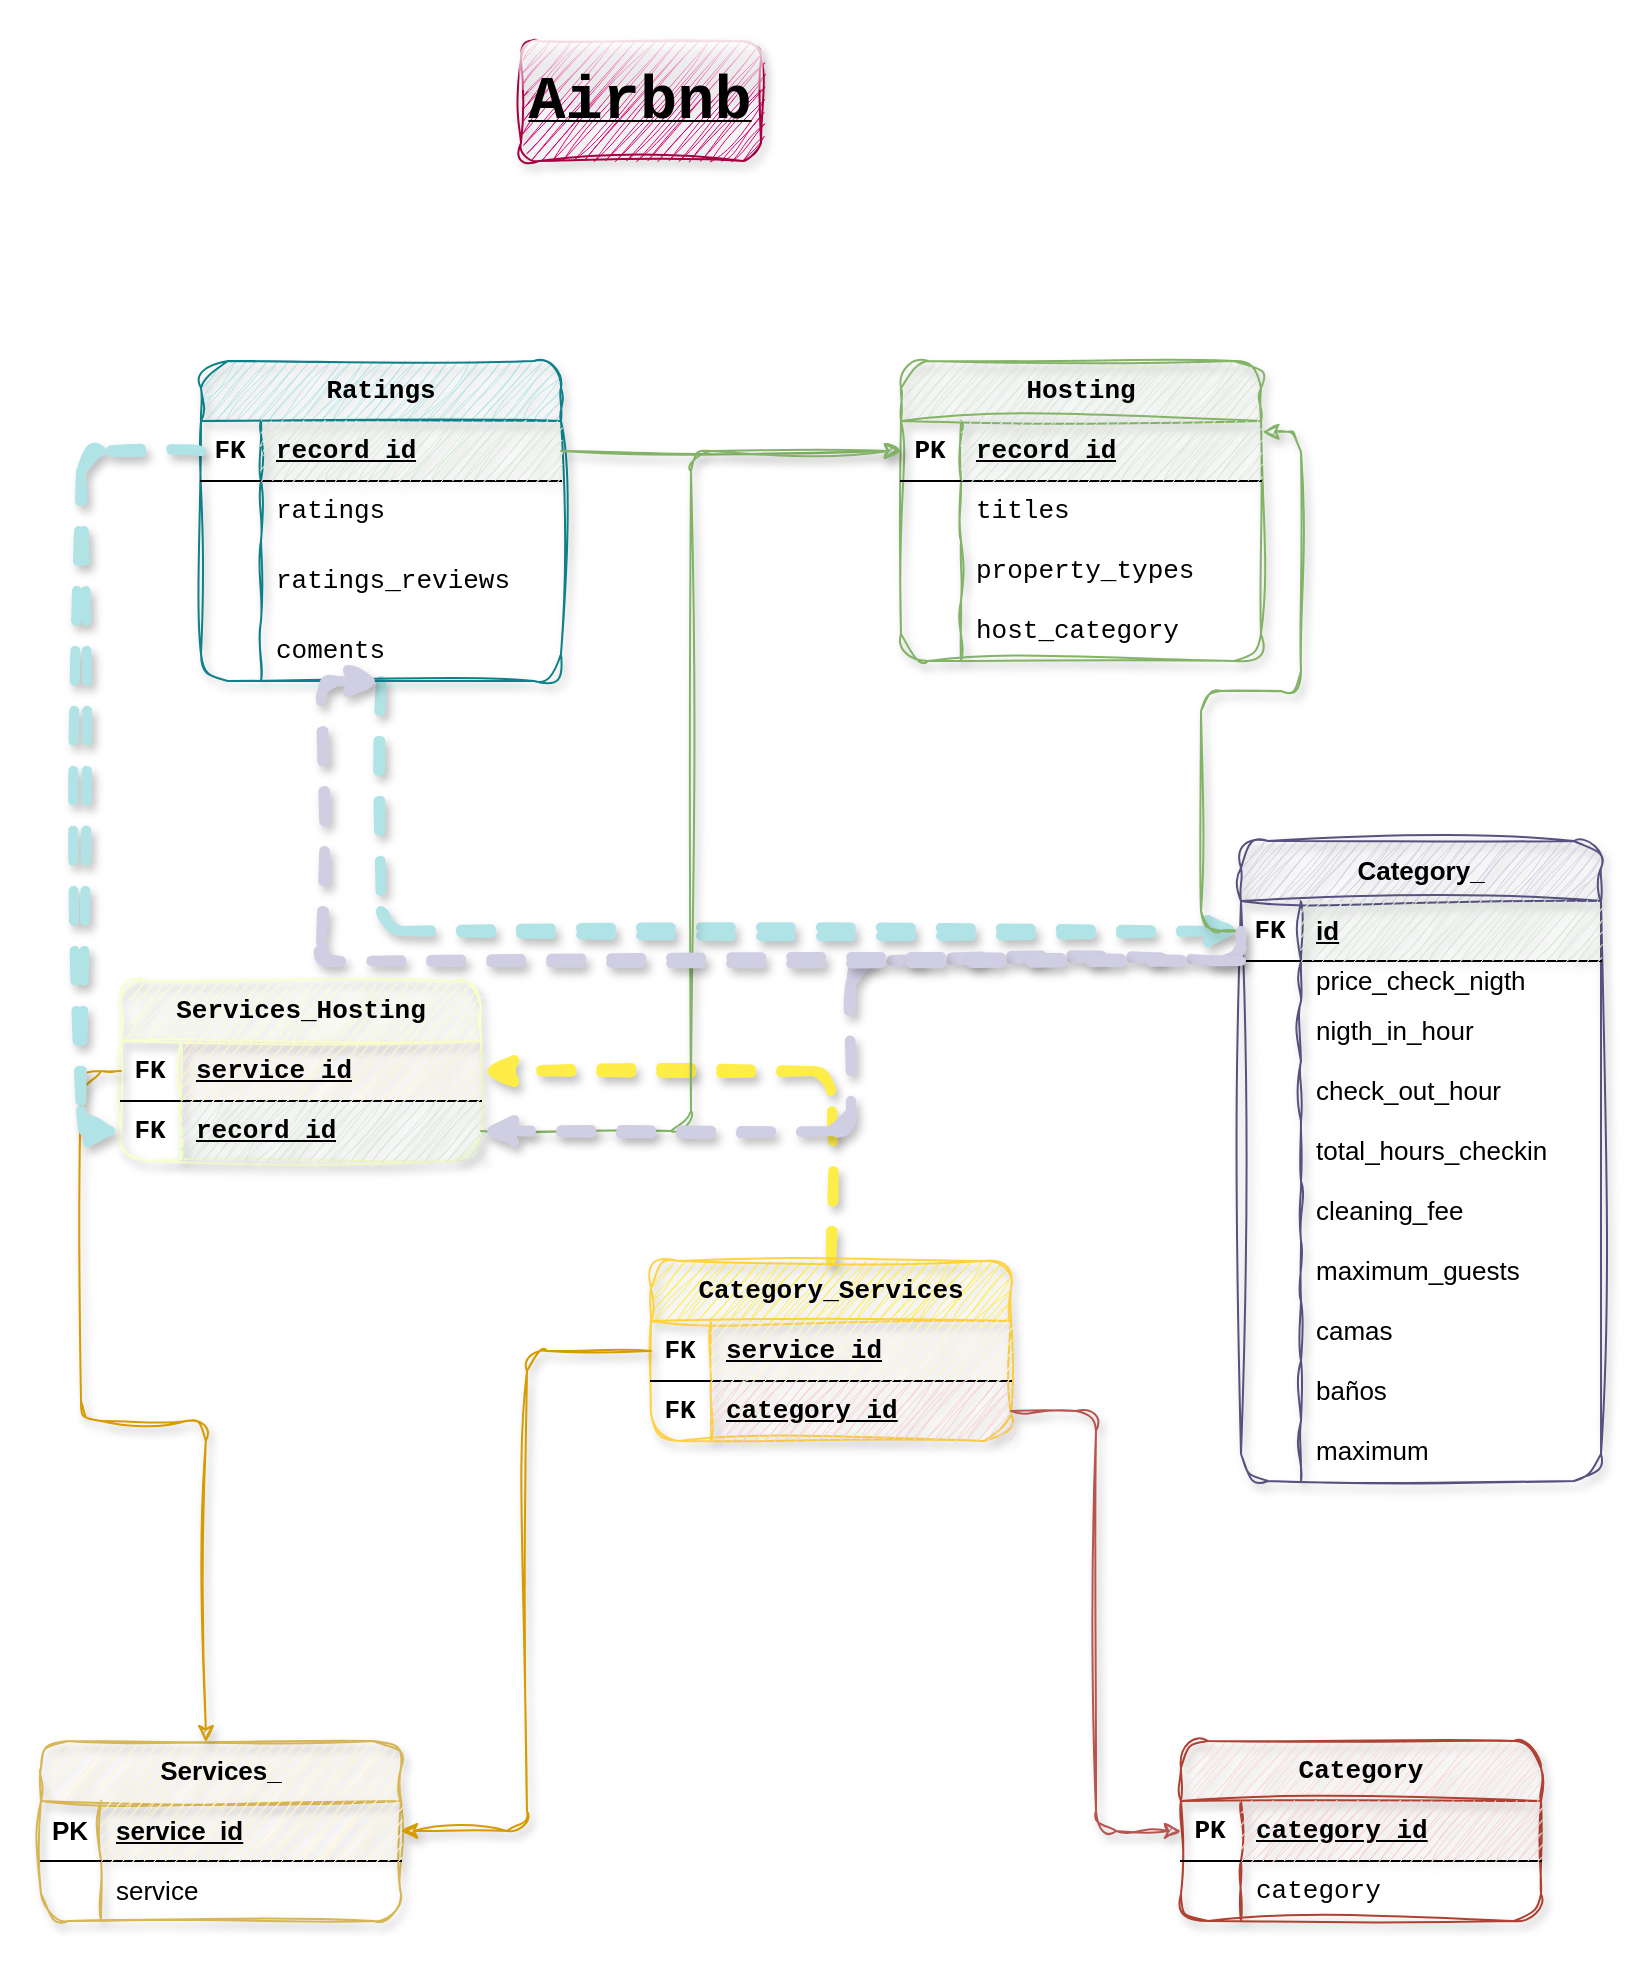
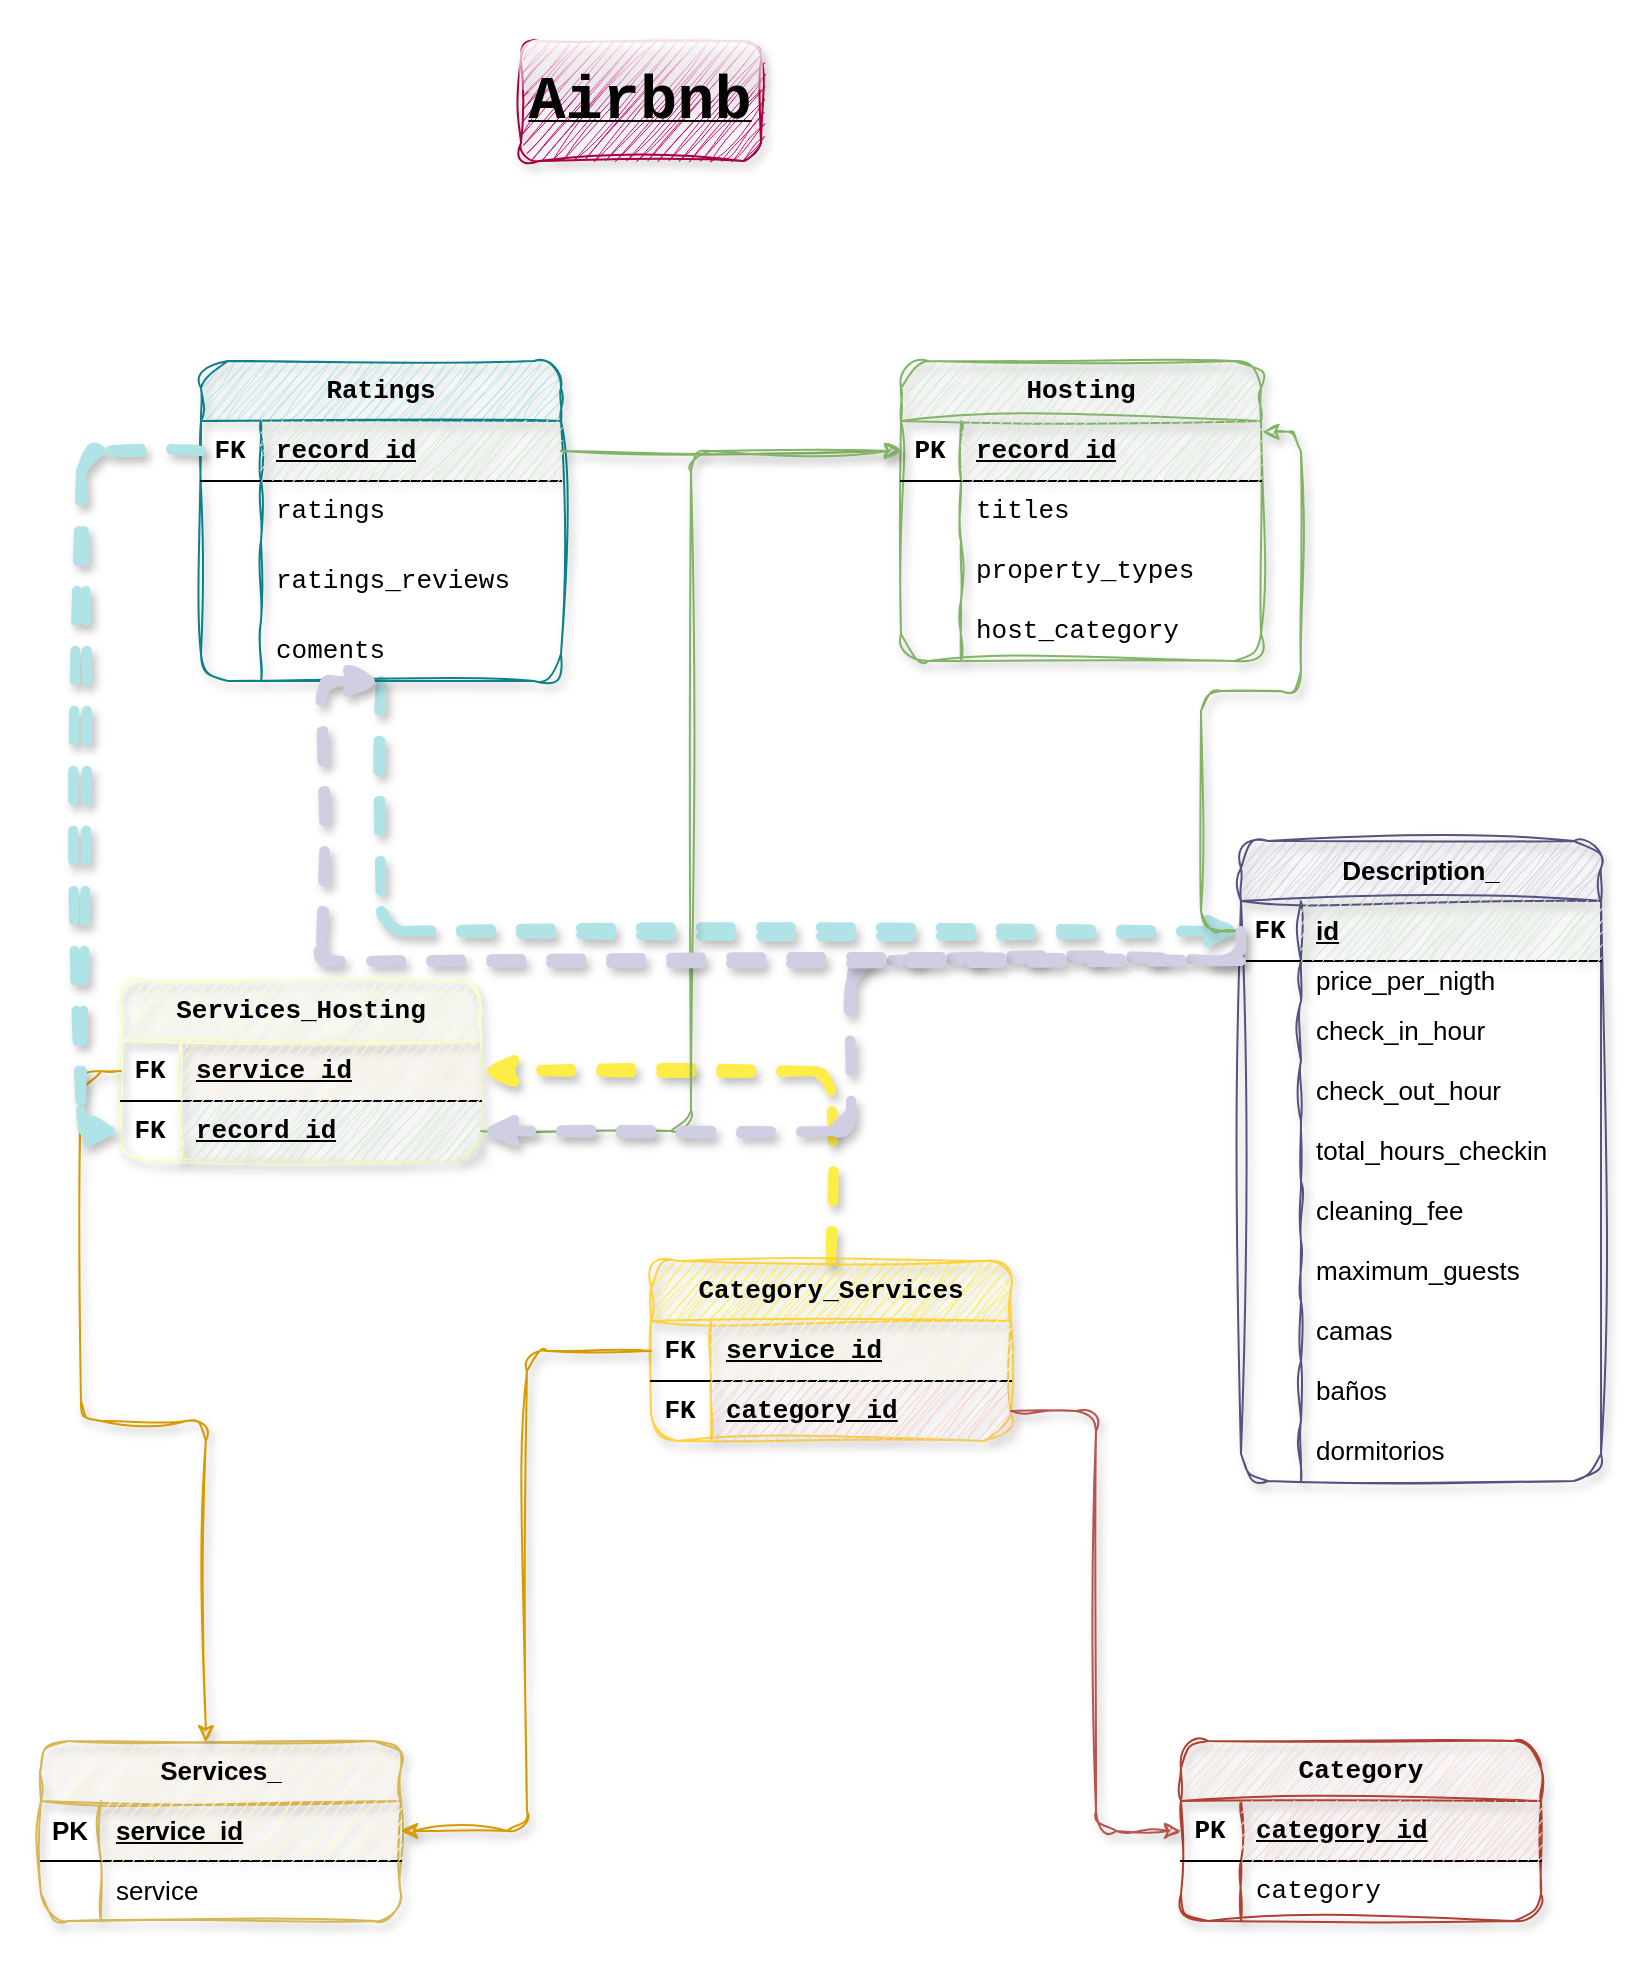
node "Category_": label "Category_" -> "Description_"
node "price_check_nigth": label "price_check_nigth" -> "price_per_nigth"
node "nigth_in_hour": label "nigth_in_hour" -> "check_in_hour"
node "maximum": label "maximum" -> "dormitorios"
